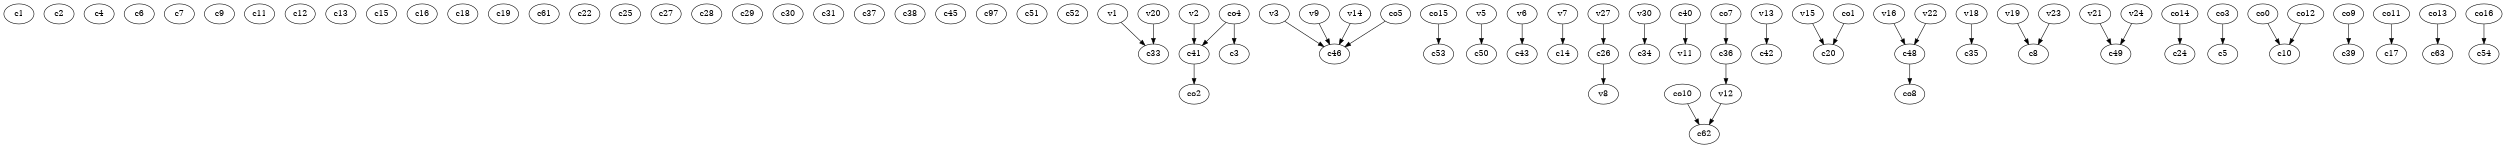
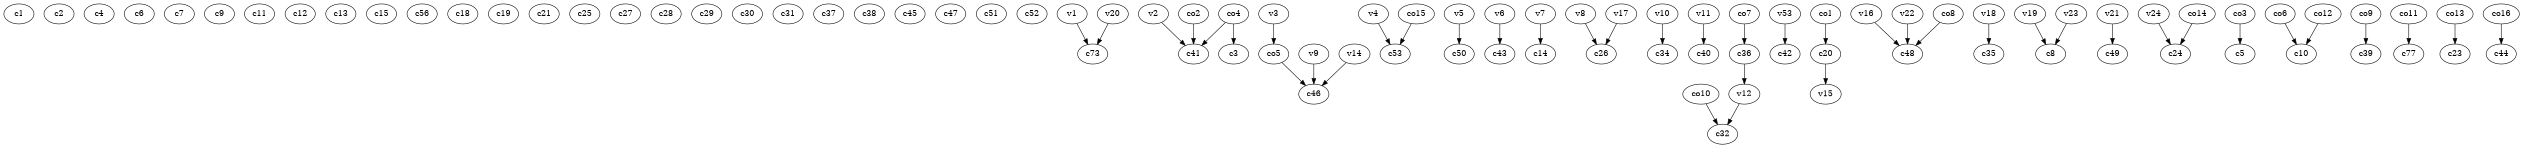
node "c16": label "c16" -> "c56"
node "c61": label "c61" -> "c21"
node "c22": removed
node "c97": label "c97" -> "c47"
node "v4": added
node "v27": label "v27" -> "v17"
node "v30": label "v30" -> "v10"
node "v13": label "v13" -> "v53"
node "co0": label "co0" -> "co6"
edge "c40" -> "v11": reversed
edge "v15" -> "c20": reversed
edge "v24" -> "c49": now "v24" -> "c24"
edge "v3" -> "c46": now "v3" -> "co5"
node "c33": label "c33" -> "c73"
node "c17": label "c17" -> "c77"
node "c63": label "c63" -> "c23"
node "c54": label "c54" -> "c44"
edge "c41" -> "co2": reversed
edge "c26" -> "v8": reversed
edge "c48" -> "co8": reversed
node "c62": label "c62" -> "c32"
